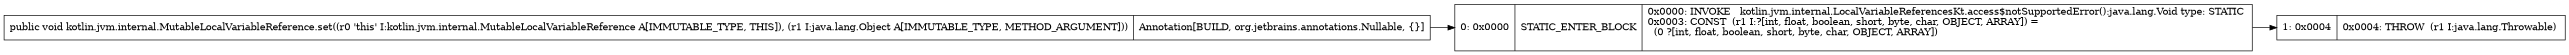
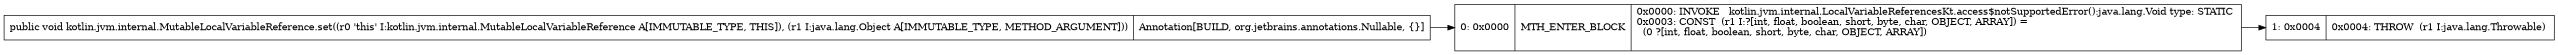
node "0: 0x0000": text "STATIC_ENTER_BLOCK" -> "MTH_ENTER_BLOCK"
